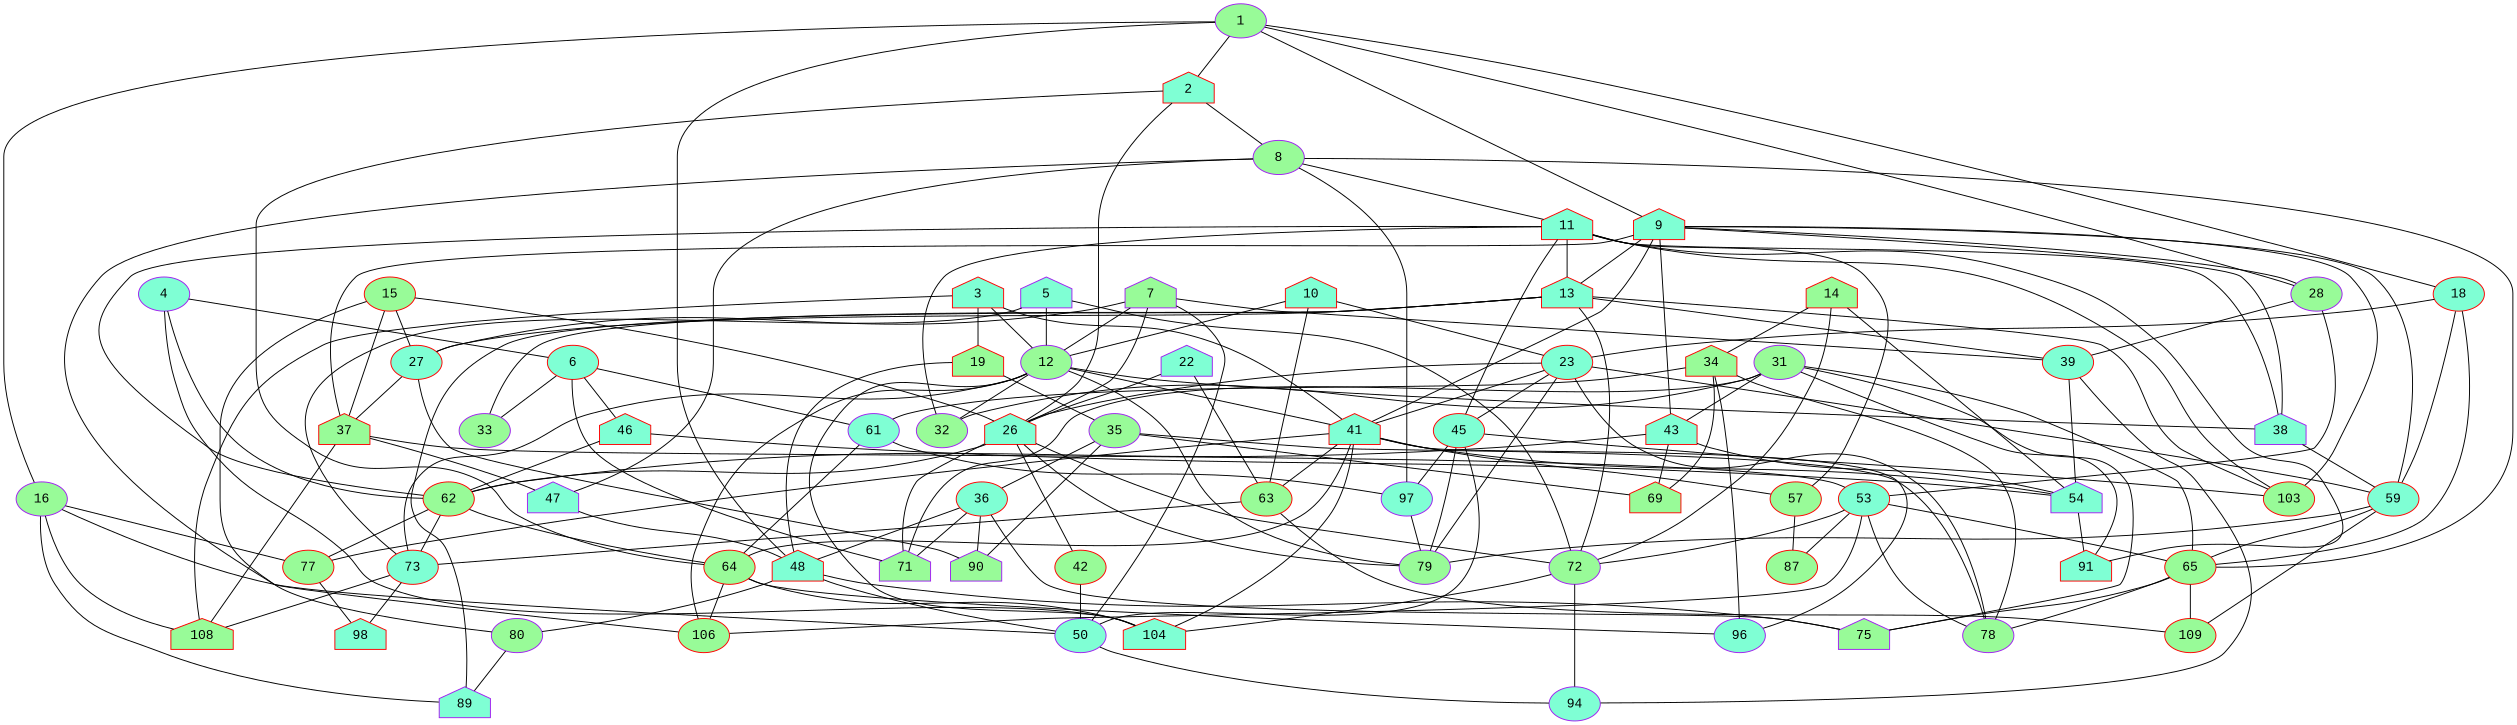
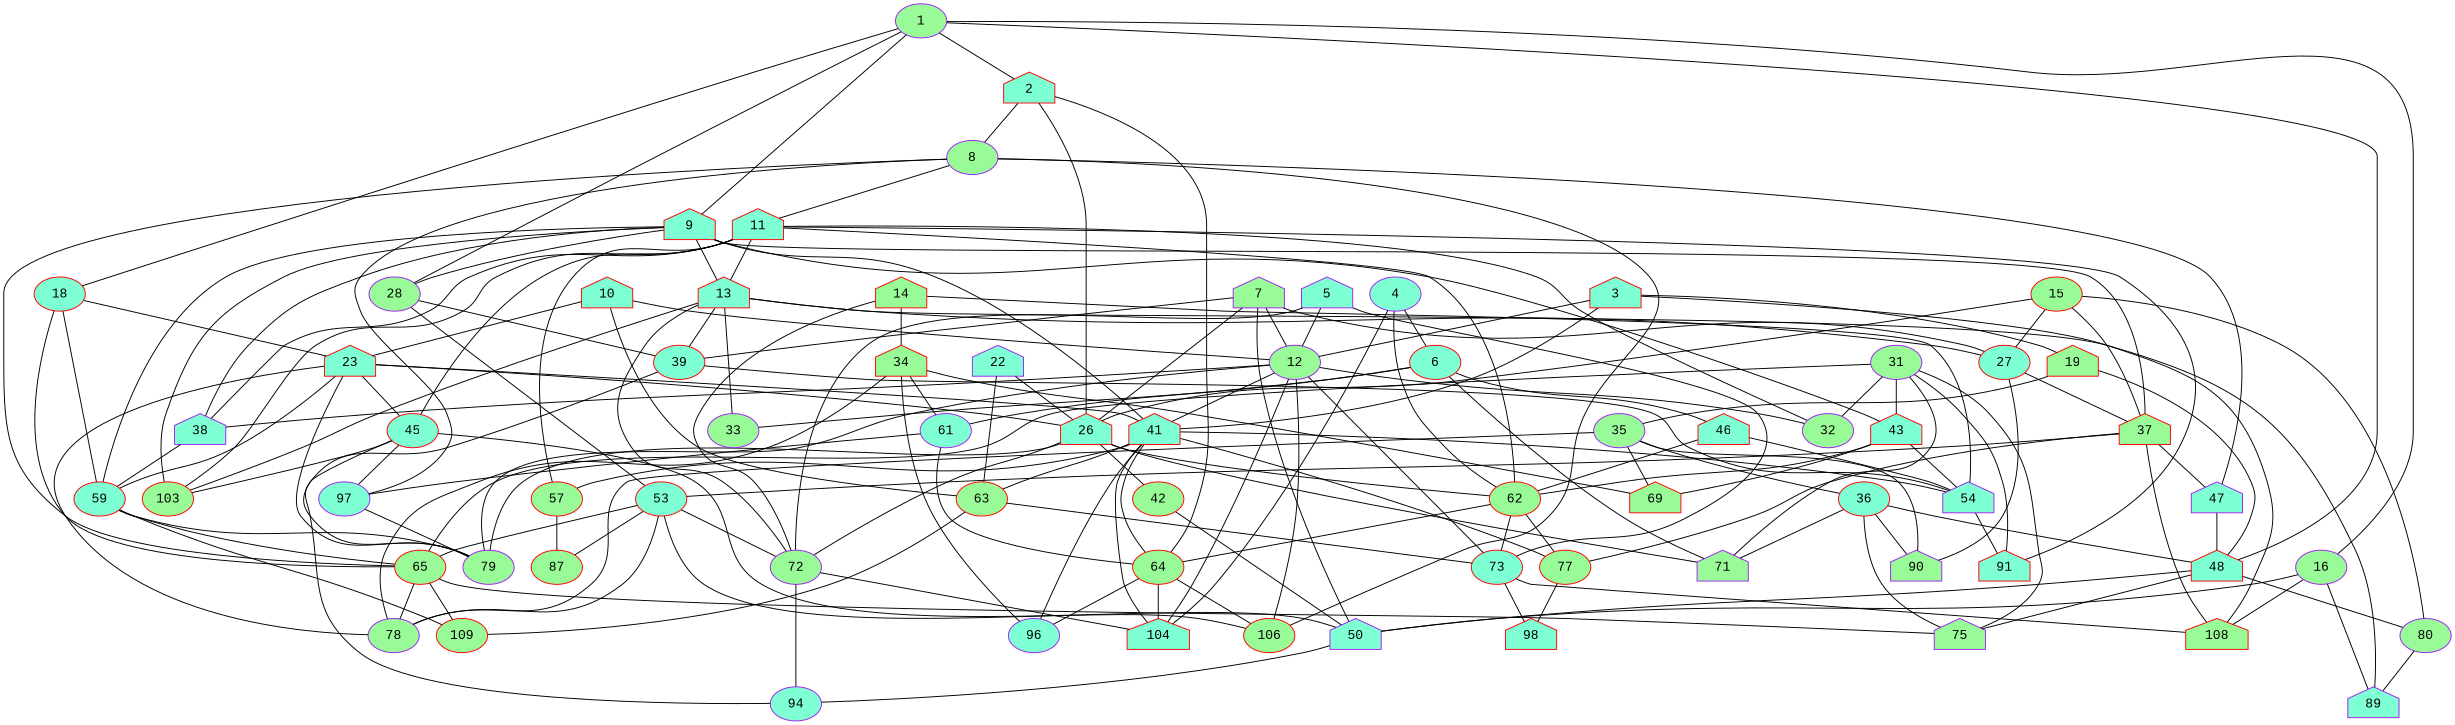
node "23": shape ellipse -> house
edge "16" -- "77": now "37" -- "77"
node "50": shape ellipse -> house
